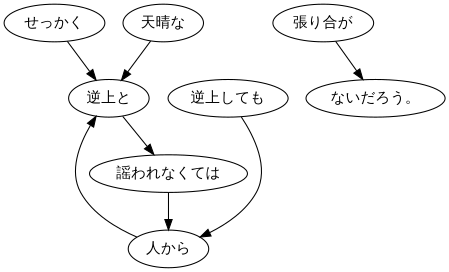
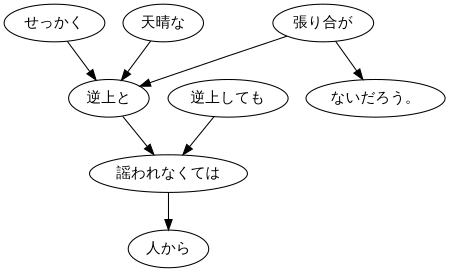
edge "逆上しても" -> "人から": now "逆上しても" -> "謡われなくては"
edge "人から" -> "逆上と": now "張り合が" -> "逆上と"
